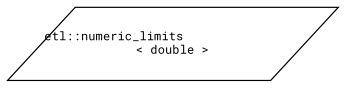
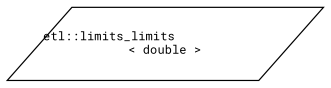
node "etl::numeric_limits < double >": label "etl::numeric_limits < double >" -> "etl::limits_limits < double >"
